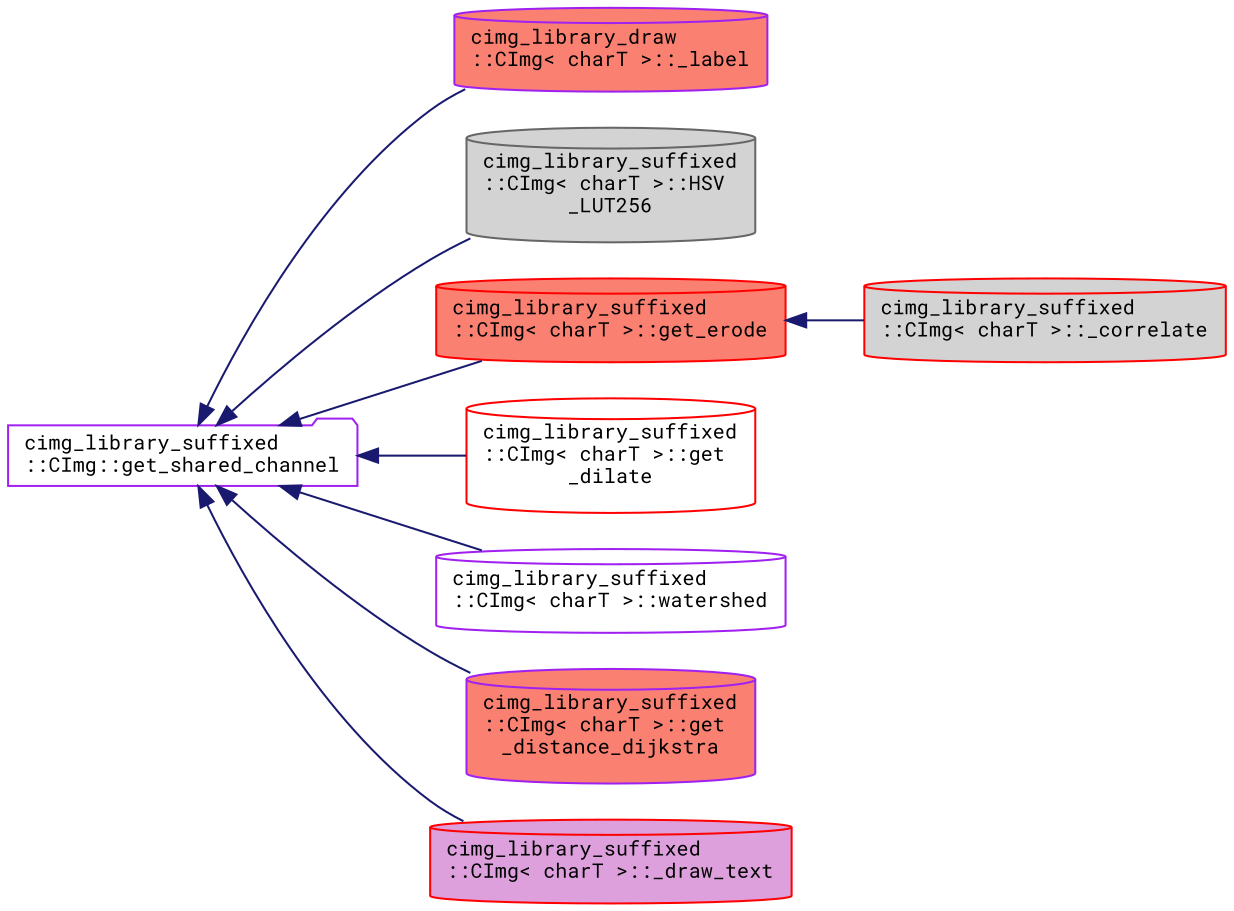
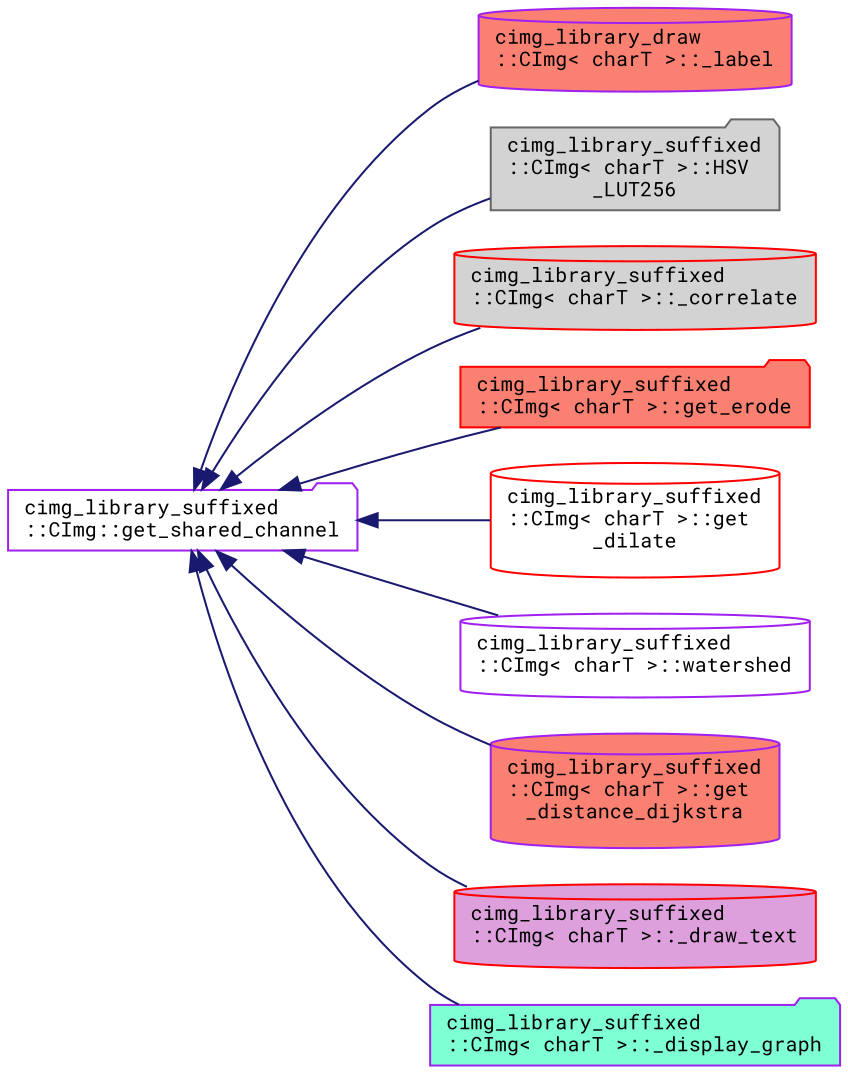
node "cimg_library_suffixed ::CImg< charT >::HSV _LUT256": shape cylinder -> folder
node "cimg_library_suffixed ::CImg< charT >::get_erode": shape cylinder -> folder
edge "cimg_library_suffixed ::CImg< charT >::_correlate" -> "cimg_library_suffixed ::CImg< charT >::get_erode": now "cimg_library_suffixed ::CImg< charT >::_correlate" -> "cimg_library_suffixed ::CImg::get_shared_channel"
node "cimg_library_suffixed ::CImg< charT >::_display_graph": added
